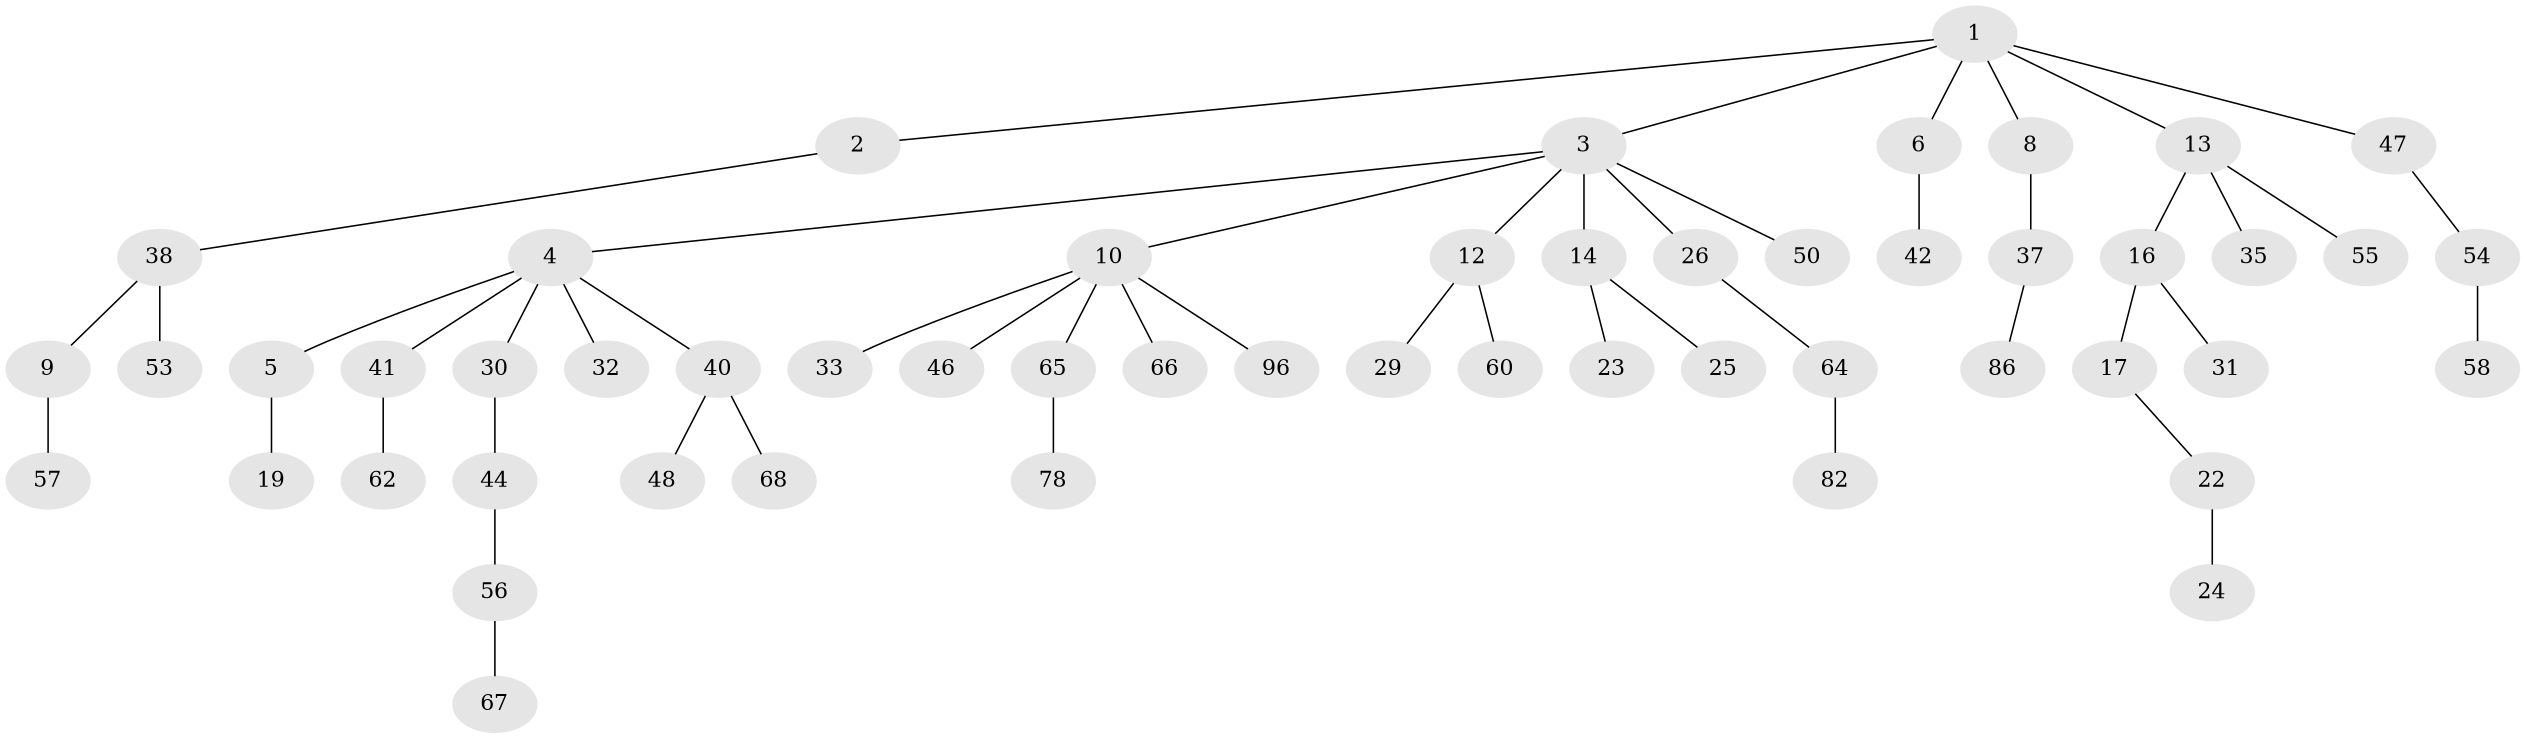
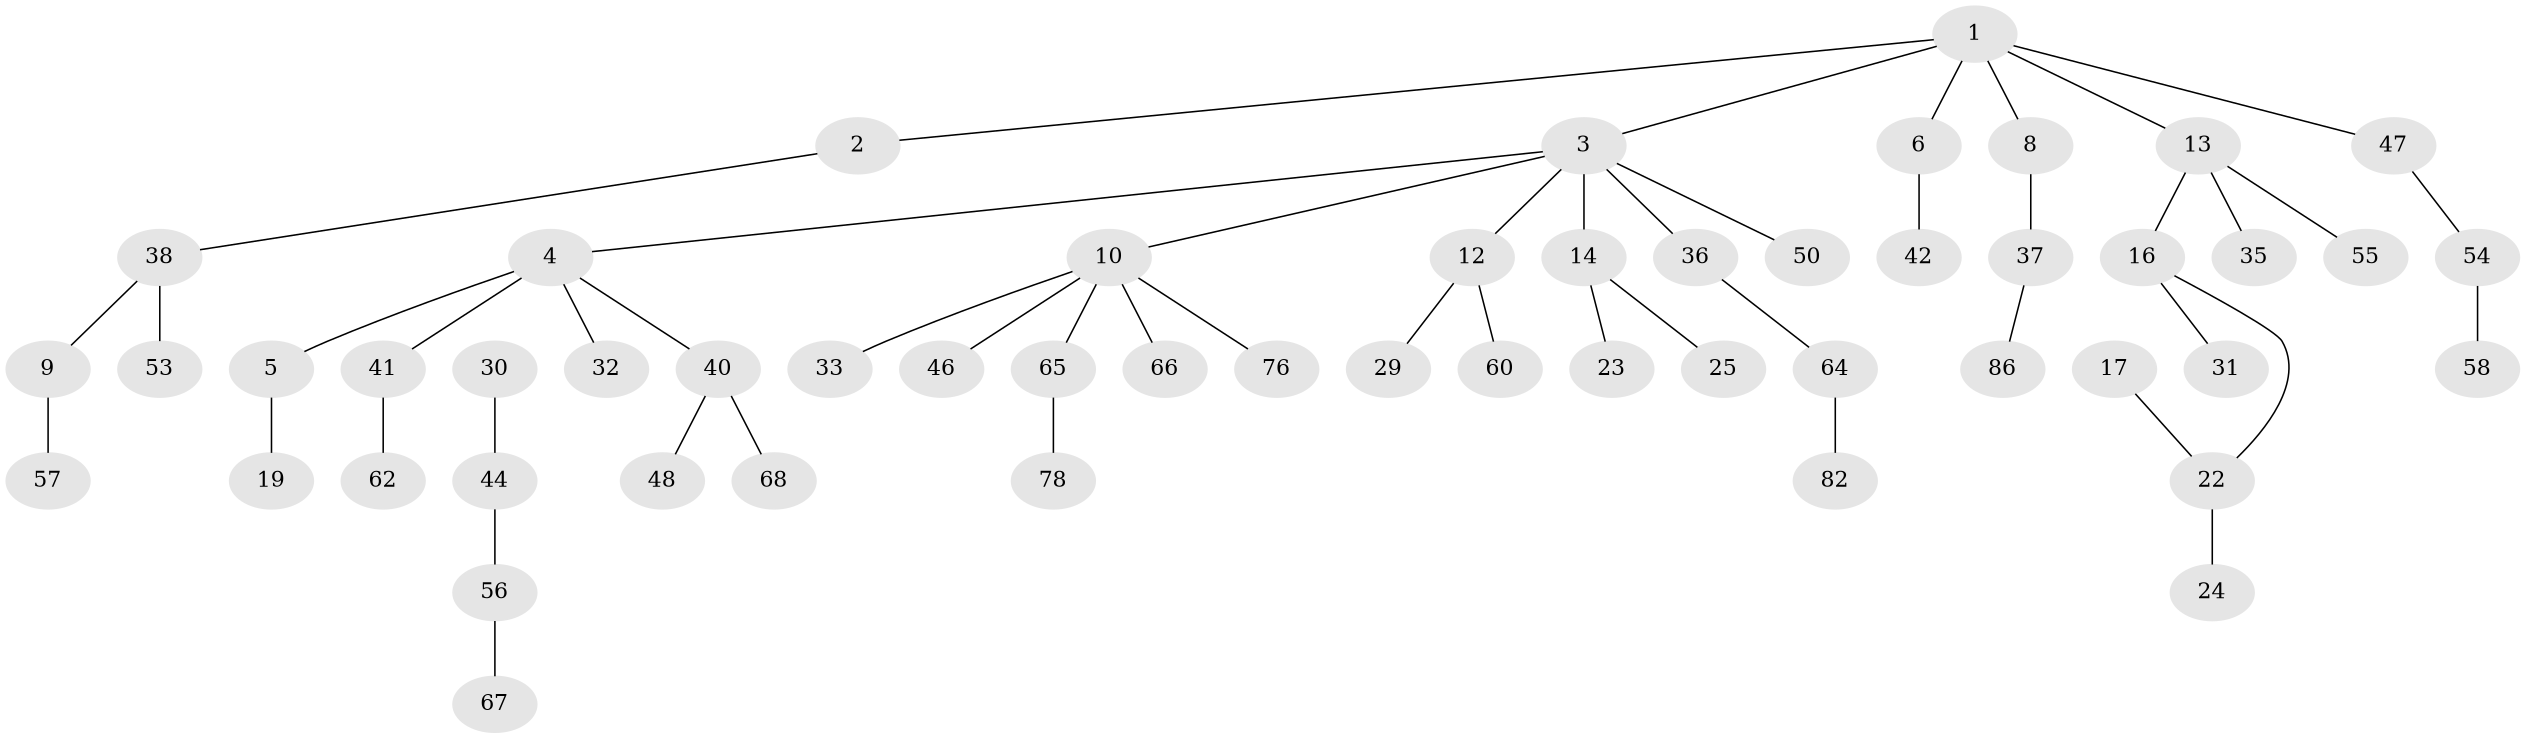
node "26": label "26" -> "36"
edge "4" -- "30": removed
edge "16" -- "17": now "16" -- "22"
node "96": label "96" -> "76"
